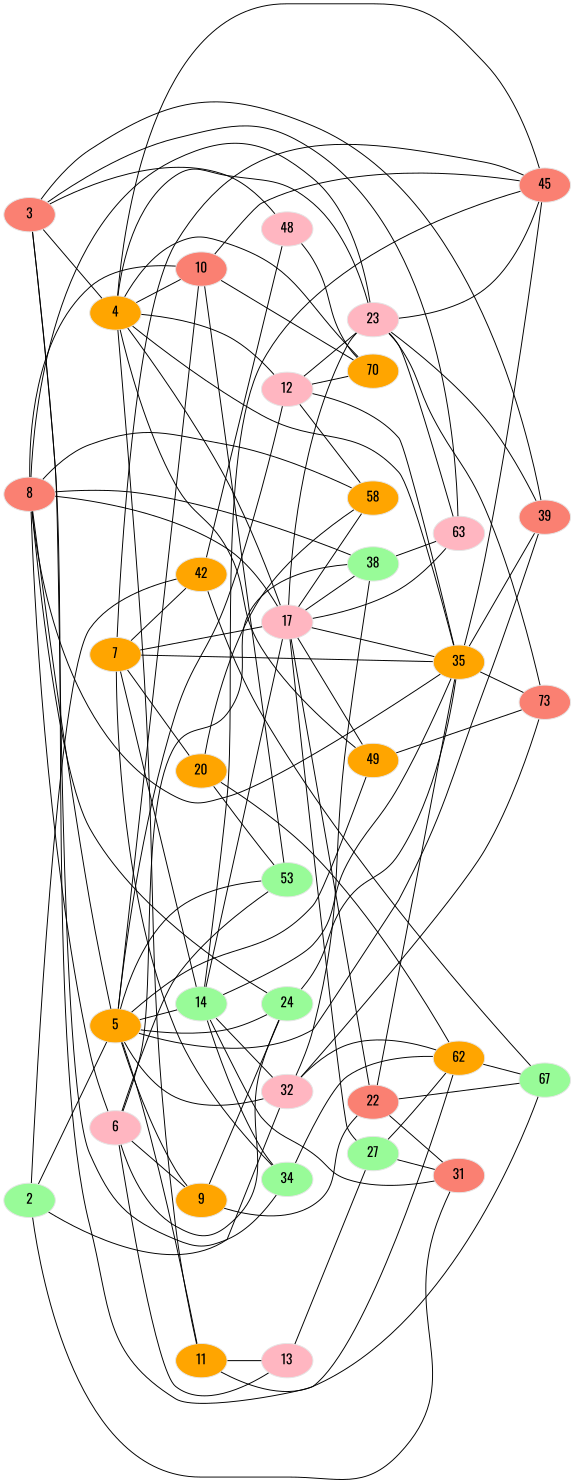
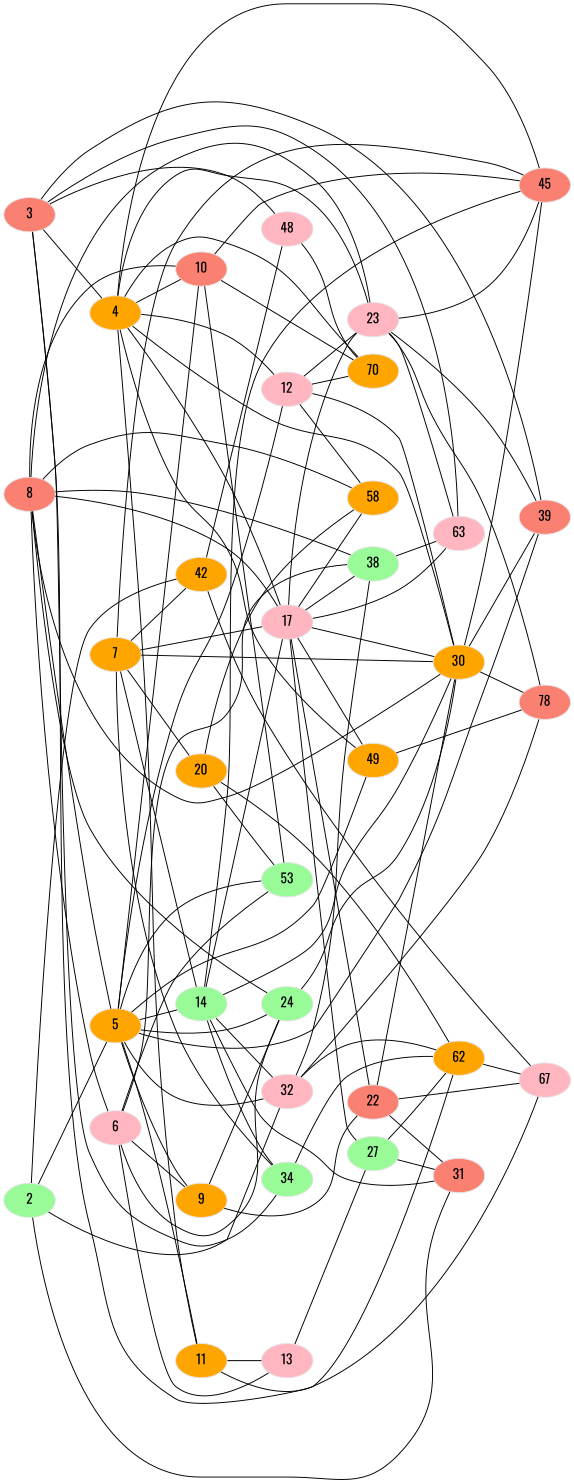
node "35": label "35" -> "30"
node "73": label "73" -> "78"
node "67": fillcolor palegreen -> lightpink
